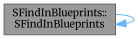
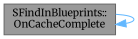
node "SFindInBlueprints:: SFindInBlueprints": label "SFindInBlueprints:: SFindInBlueprints" -> "SFindInBlueprints:: OnCacheComplete"
